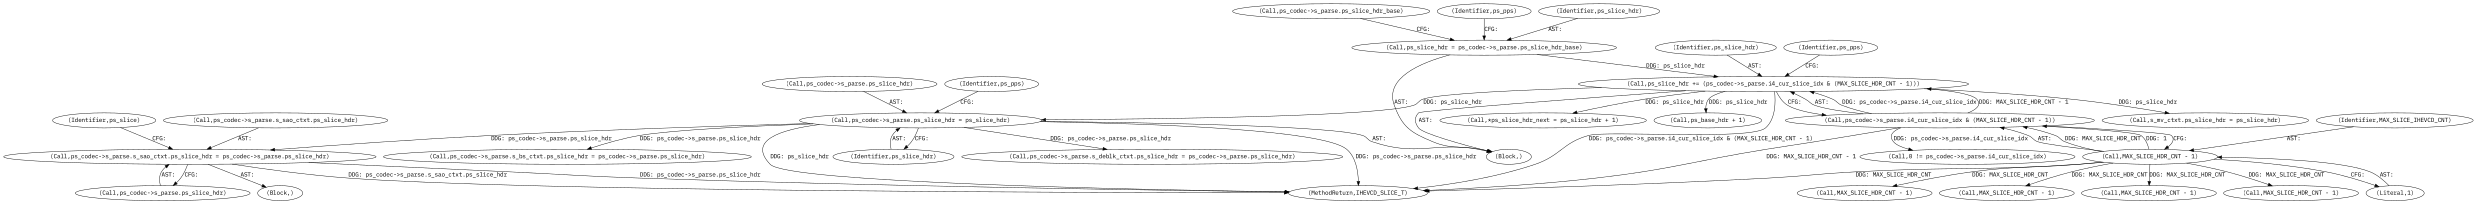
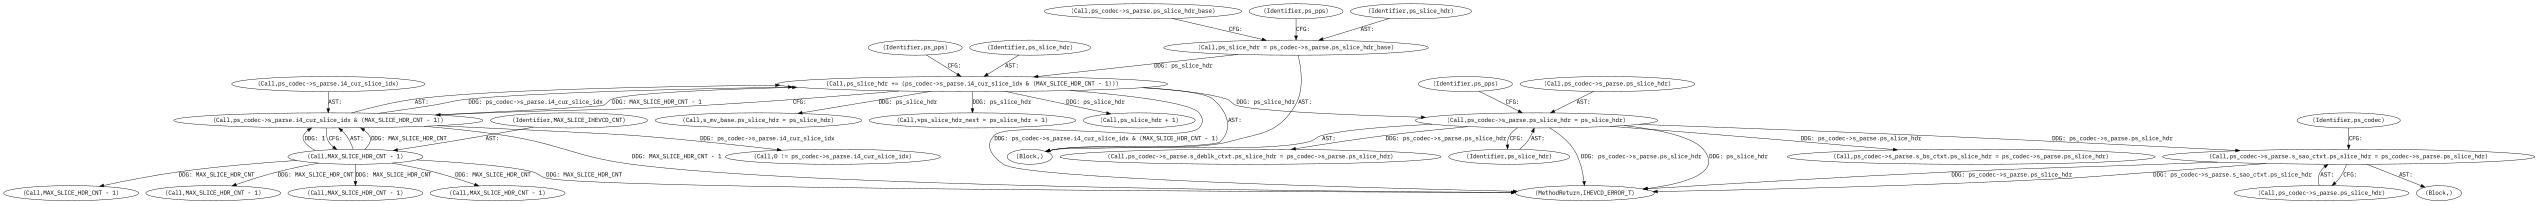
node "(Call,ps_codec->s_parse.i4_cur_slice_idx)": added
node "(Identifier,ps_slice)": label "(Identifier,ps_slice)" -> "(Identifier,ps_codec)"
node "(Call,ps_codec->s_parse.s_sao_ctxt.ps_slice_hdr)": removed
node "(Call,ps_base_hdr + 1)": label "(Call,ps_base_hdr + 1)" -> "(Call,ps_slice_hdr + 1)"
node "(Call,s_mv_ctxt.ps_slice_hdr = ps_slice_hdr)": label "(Call,s_mv_ctxt.ps_slice_hdr = ps_slice_hdr)" -> "(Call,s_mv_base.ps_slice_hdr = ps_slice_hdr)"
node "(MethodReturn,IHEVCD_SLICE_T)": label "(MethodReturn,IHEVCD_SLICE_T)" -> "(MethodReturn,IHEVCD_ERROR_T)"
node "(Literal,1)": removed
